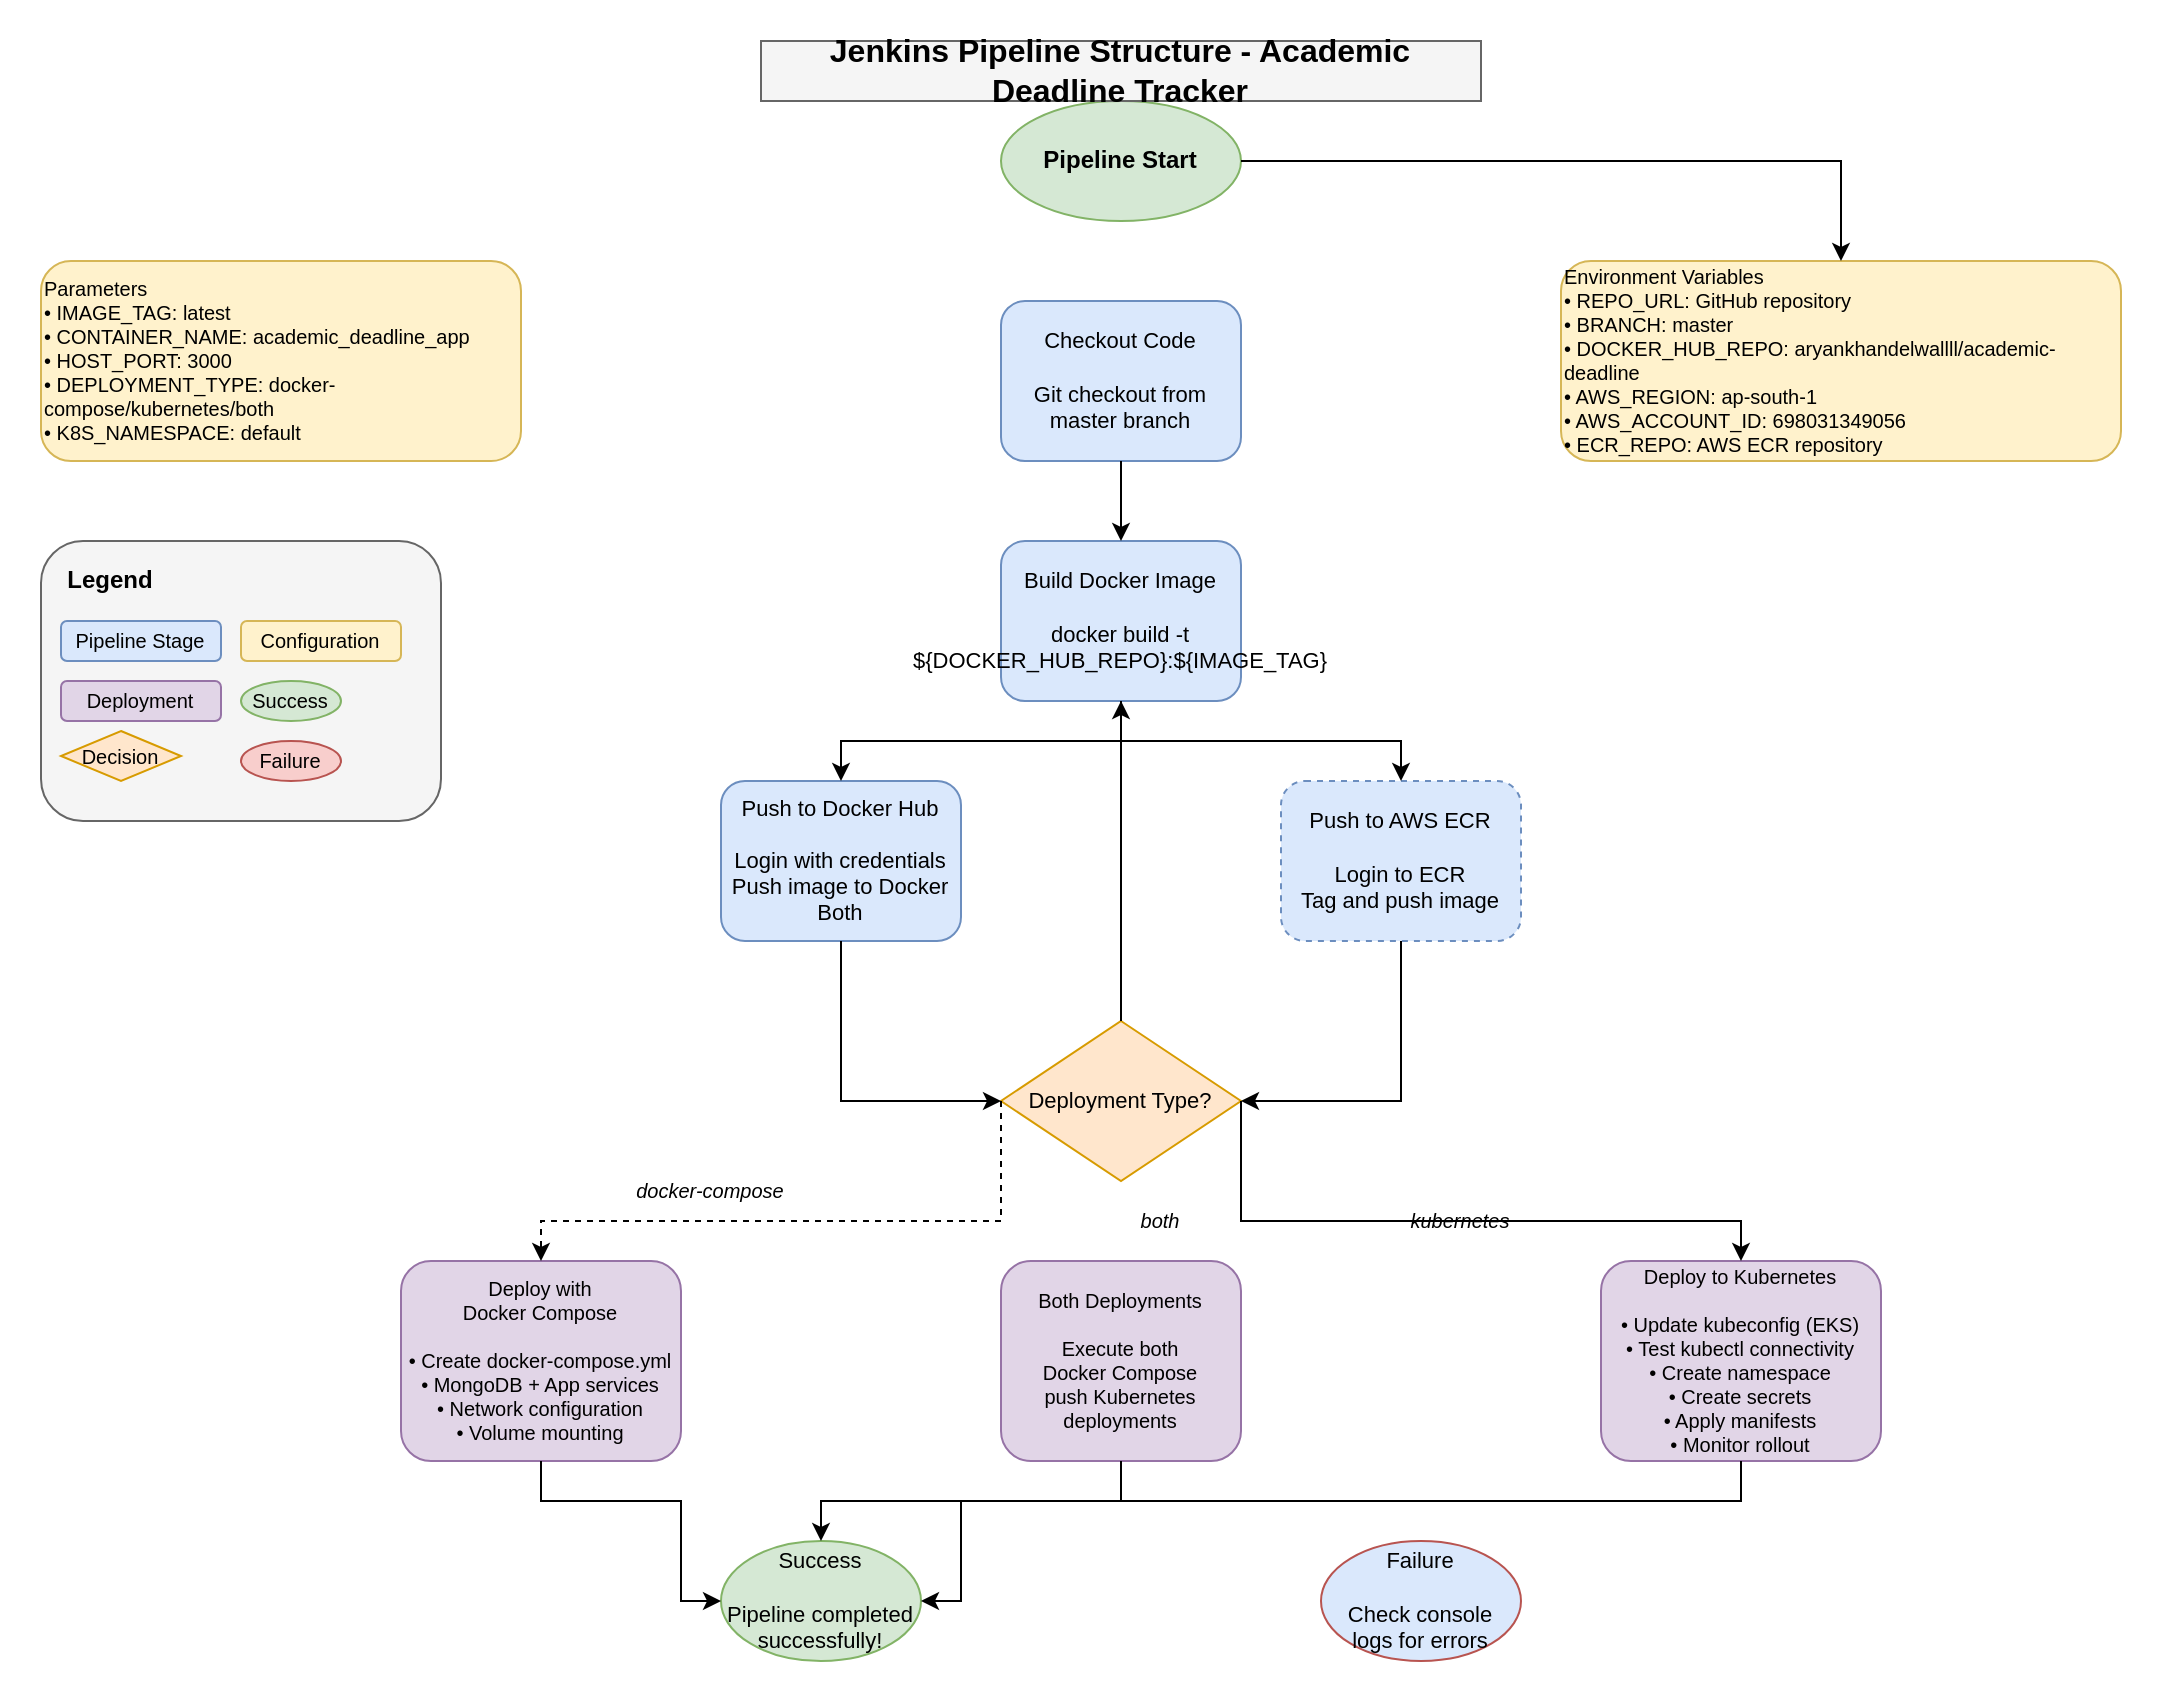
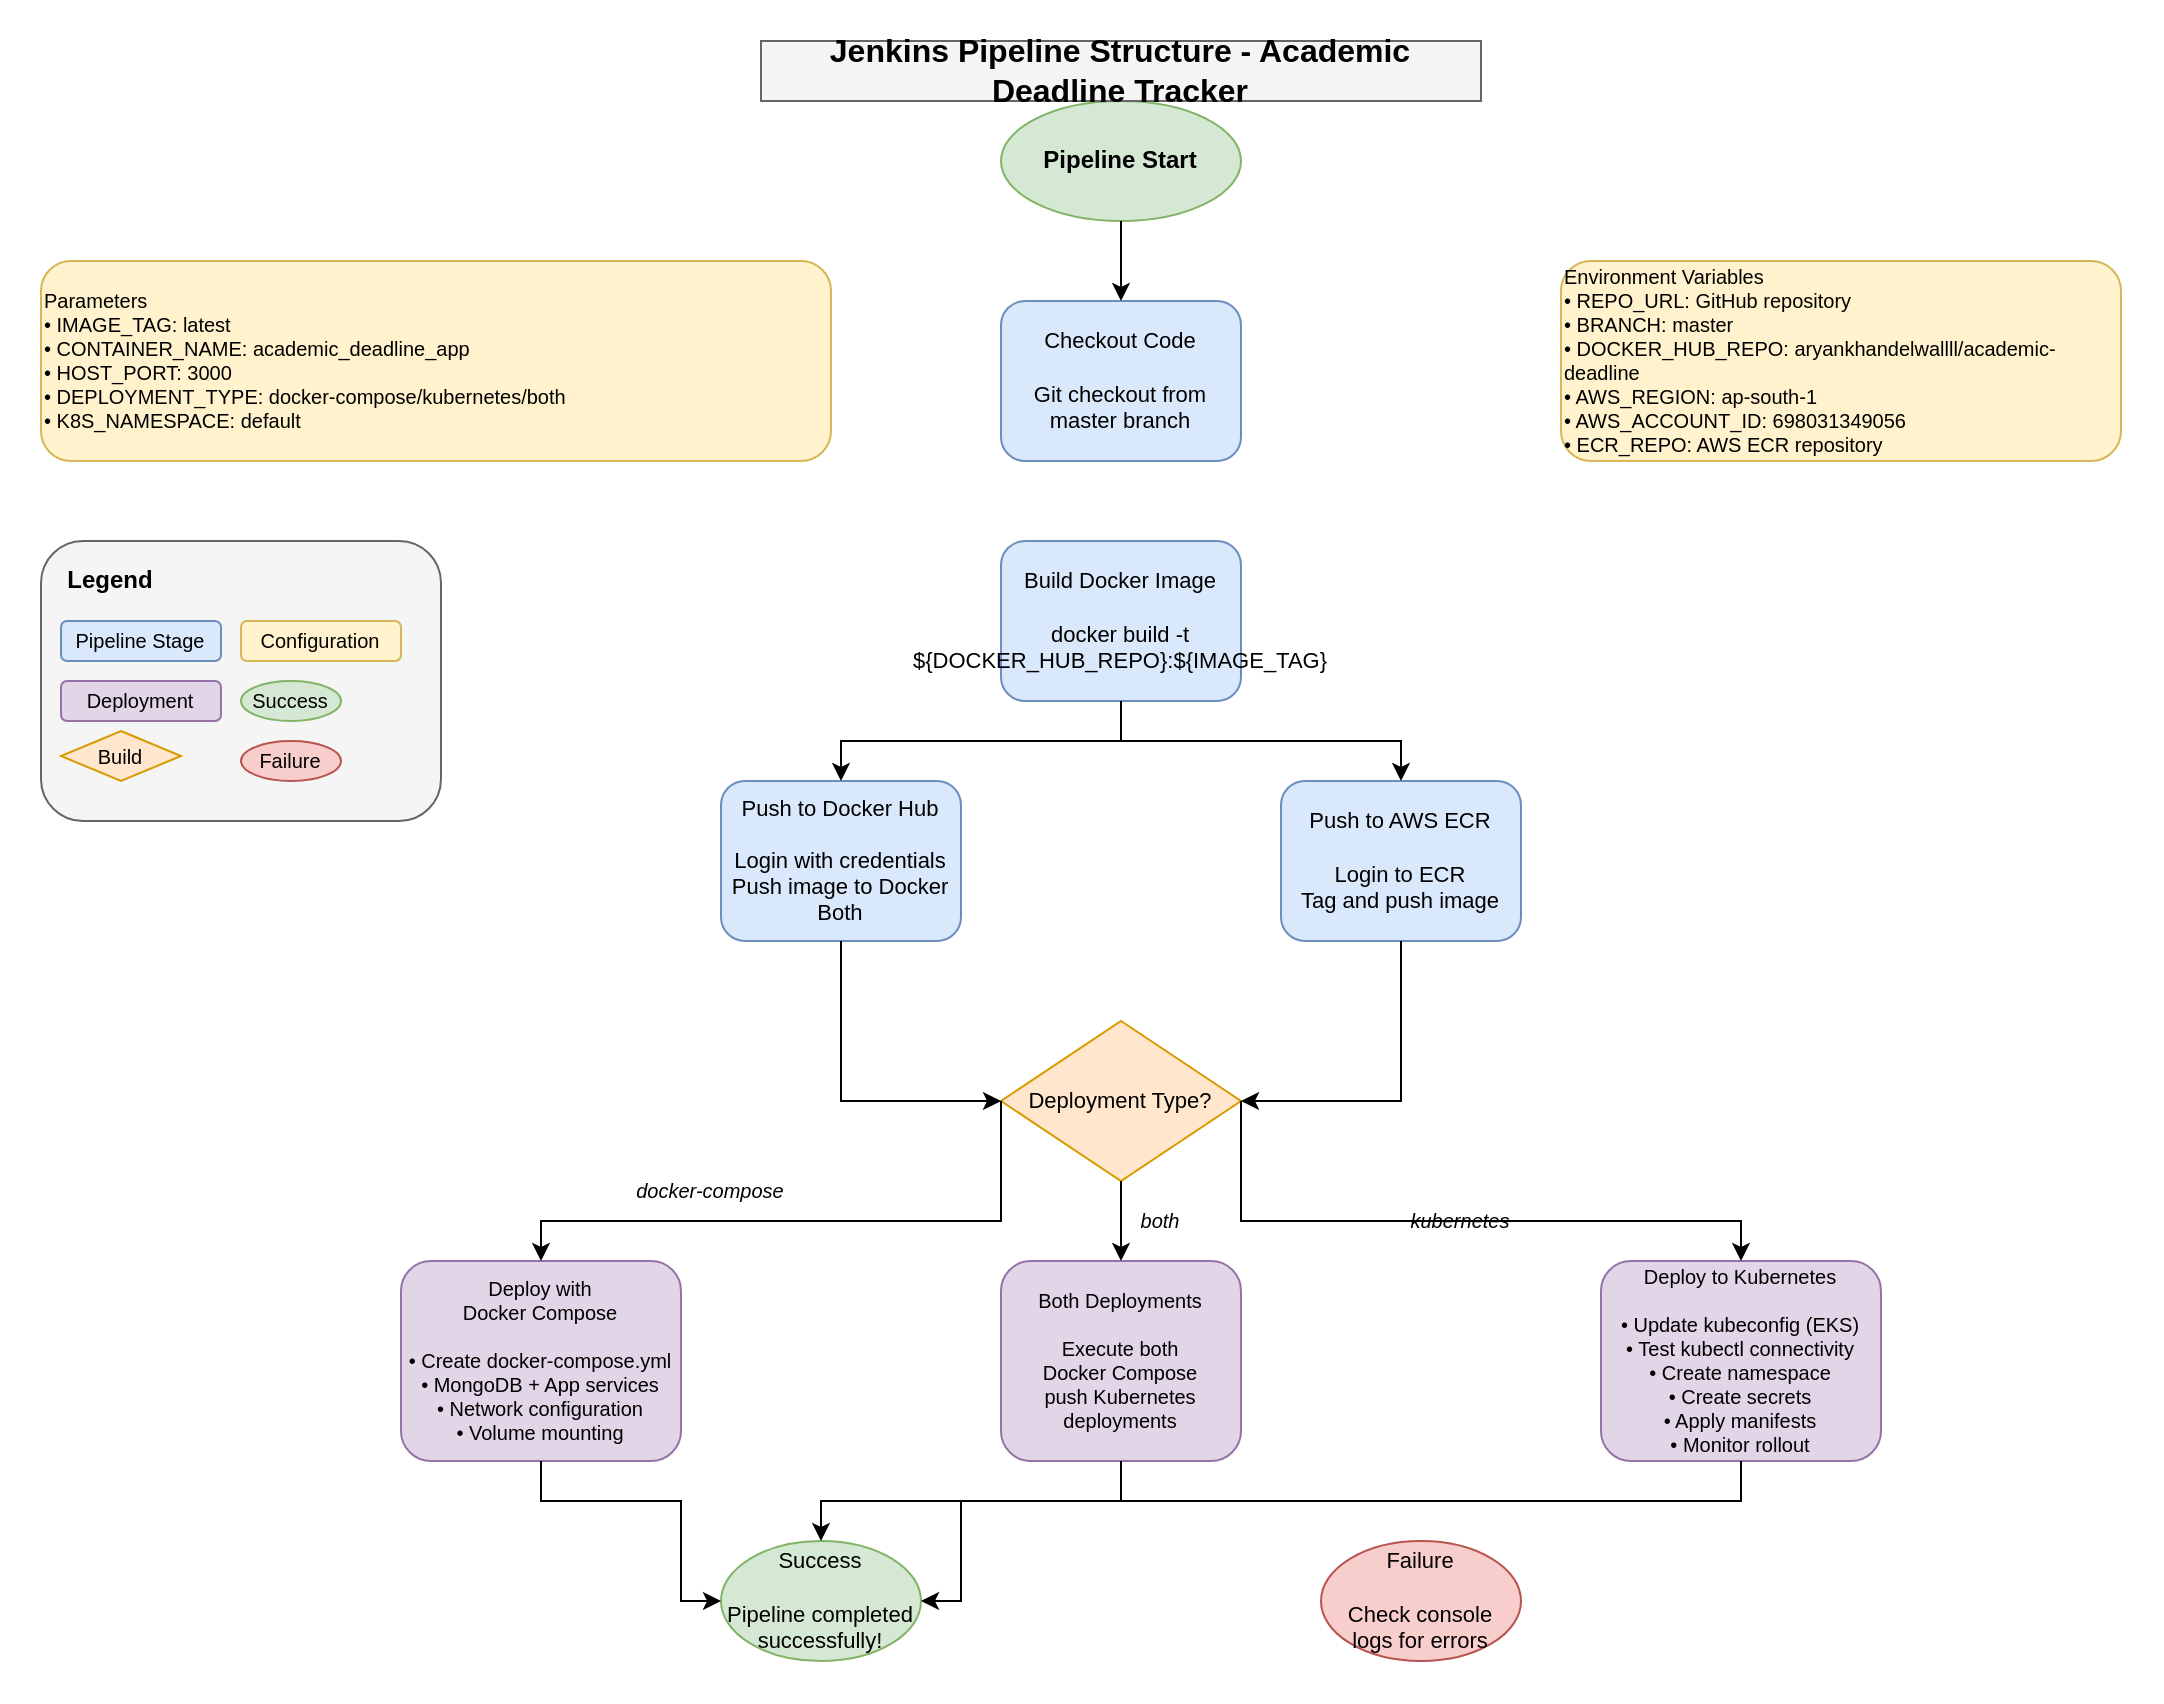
edge "Pipeline Start" -> "Environment Variables • REPO_URL: GitHub repository • BRANCH: master • DOCKER_HUB_REPO: aryankhandelwallll/academic-deadline • AWS_REGION: ap-south-1 • AWS_ACCOUNT_ID: 698031349056 • ECR_REPO: AWS ECR repository": now "Pipeline Start" -> "Checkout Code Git checkout from master branch"
node "Parameters • IMAGE_TAG: latest • CONTAINER_NAME: academic_deadline_app • HOST_PORT: 3000 • DEPLOYMENT_TYPE: docker-compose/kubernetes/both • K8S_NAMESPACE: default": size 480x200 -> 790x200
edge "Checkout Code Git checkout from master branch" -> "Build Docker Image docker build -t ${DOCKER_HUB_REPO}:${IMAGE_TAG}": removed
node "Decision": label "Decision" -> "Build"
node "Push to AWS ECR Login to ECR Tag and push image": style dashed -> solid
edge "Deployment Type?" -> "Build Docker Image docker build -t ${DOCKER_HUB_REPO}:${IMAGE_TAG}": now "Deployment Type?" -> "Both Deployments Execute both Docker Compose push Kubernetes deployments"
edge "Deployment Type?" -> "Deploy with Docker Compose • Create docker-compose.yml • MongoDB + App services • Network configuration • Volume mounting": style dashed -> solid
node "Failure Check console logs for errors": fillcolor #dae8fc -> #f8cecc
